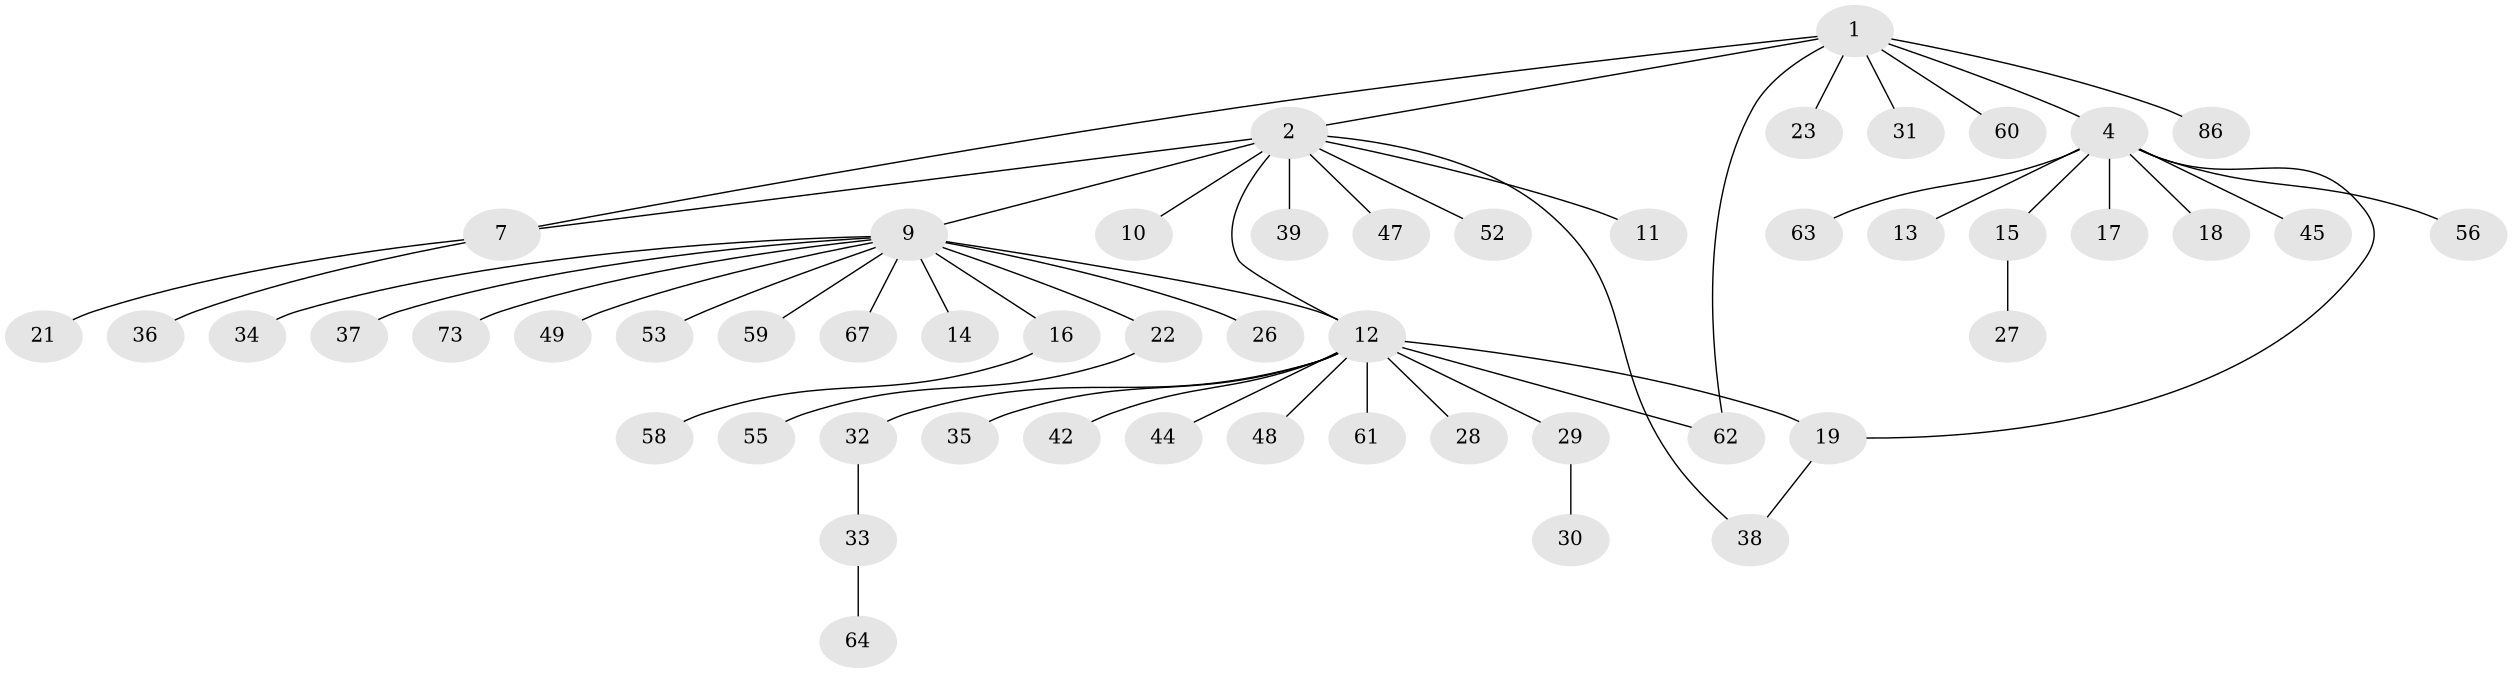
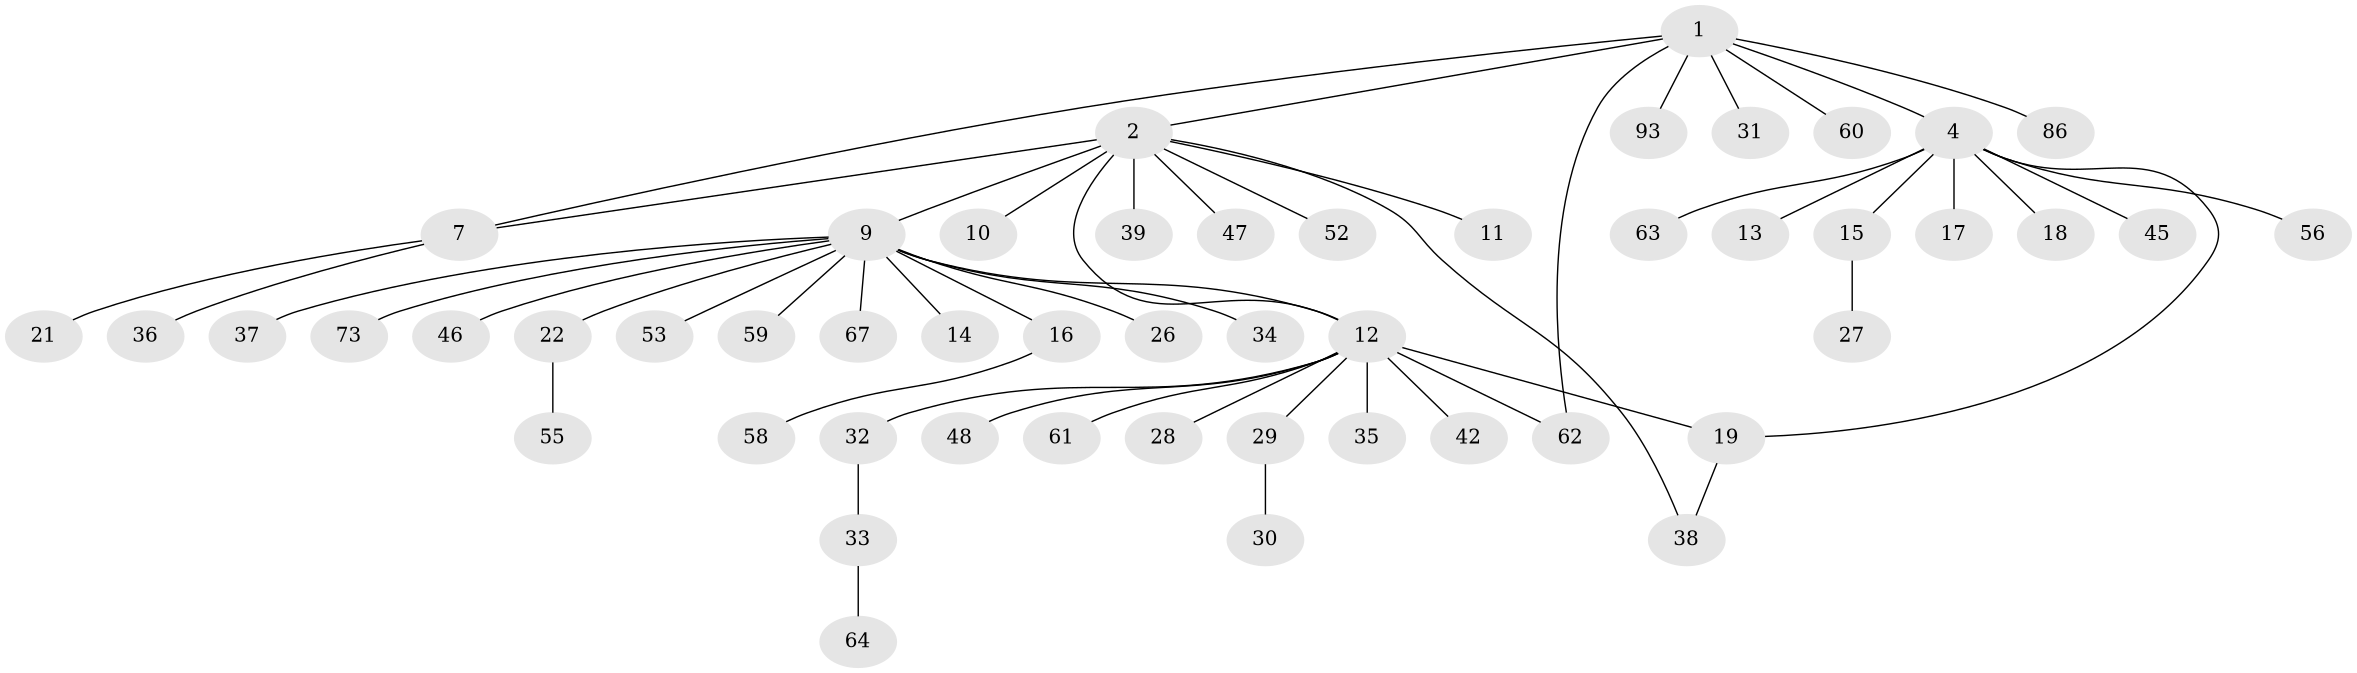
node "23": label "23" -> "93"
node "49": label "49" -> "46"
node "44": removed
